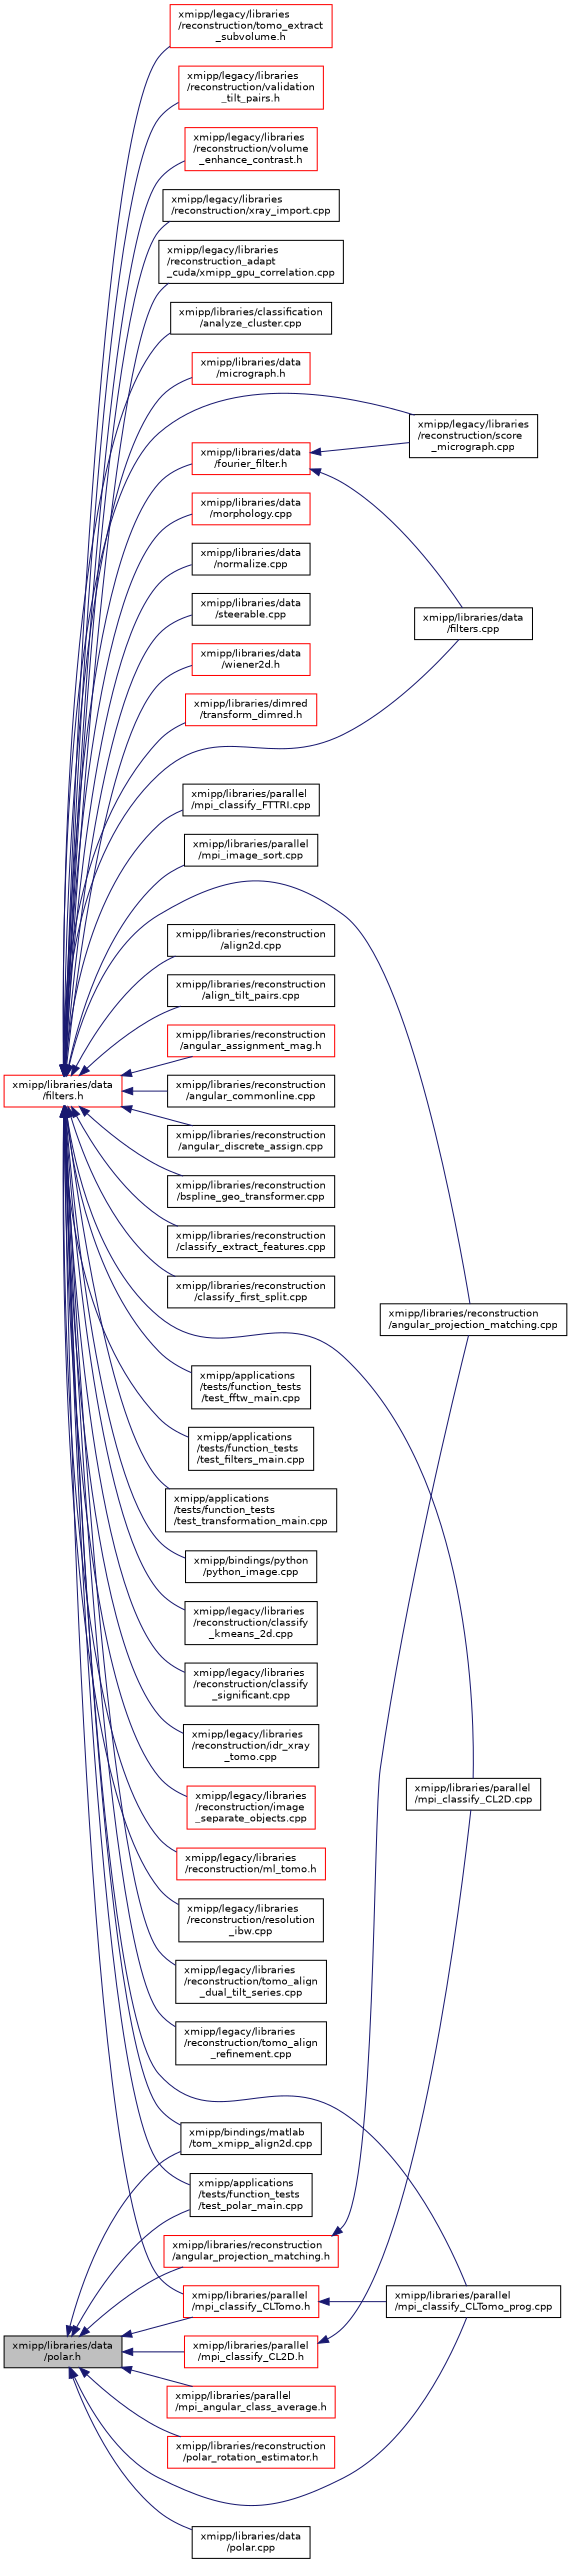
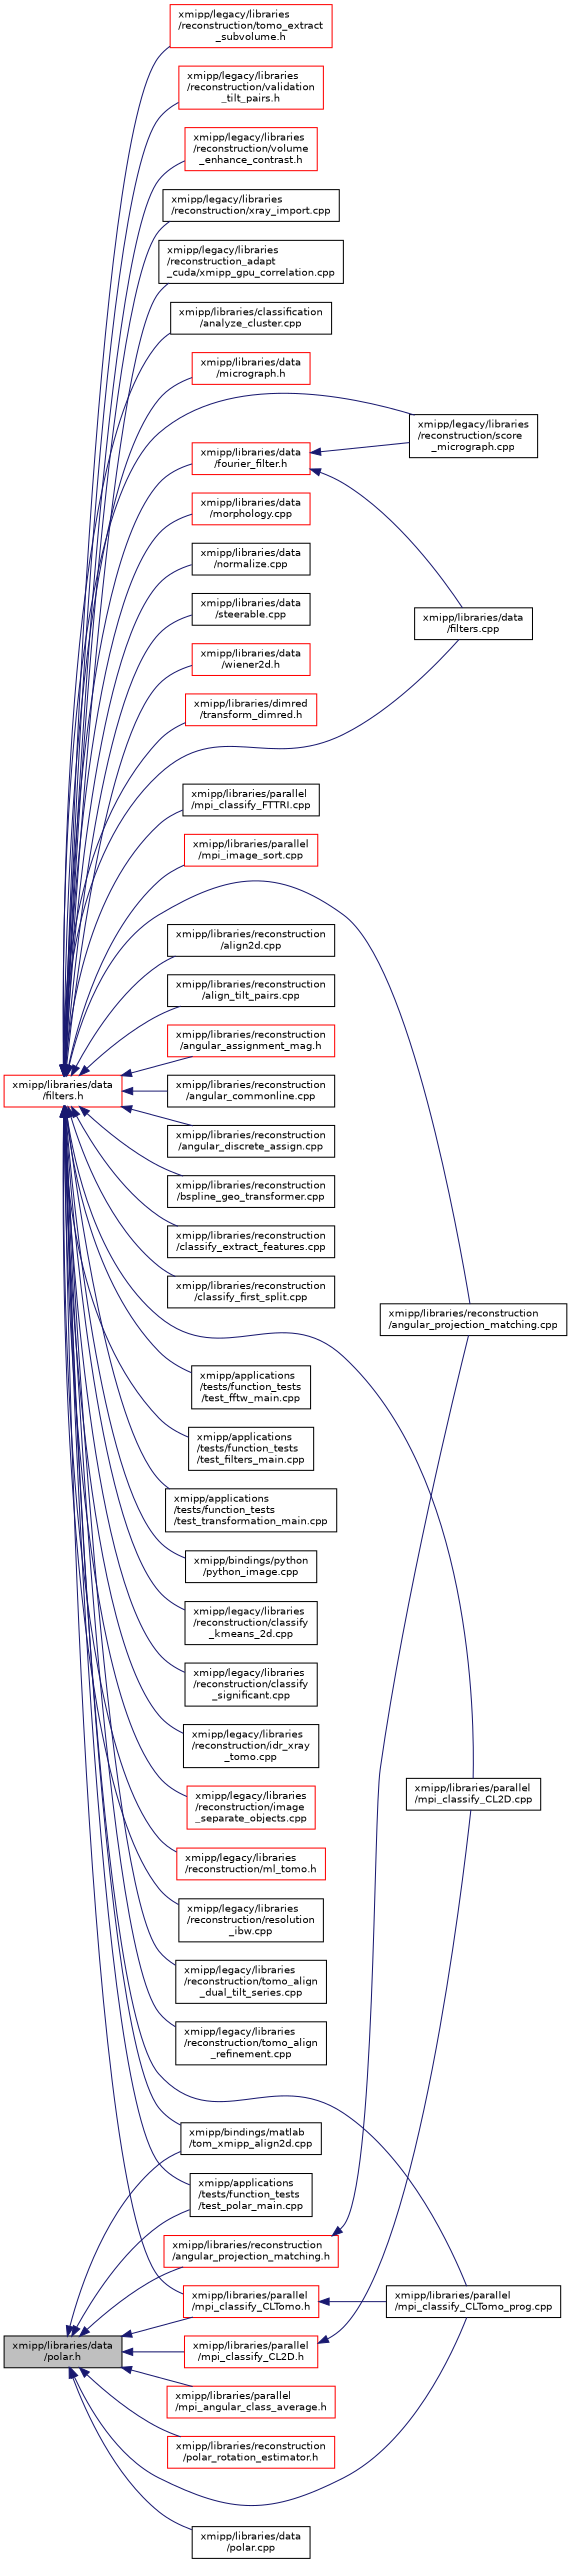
node "xmipp/libraries/parallel /mpi_image_sort.cpp": color black -> red
